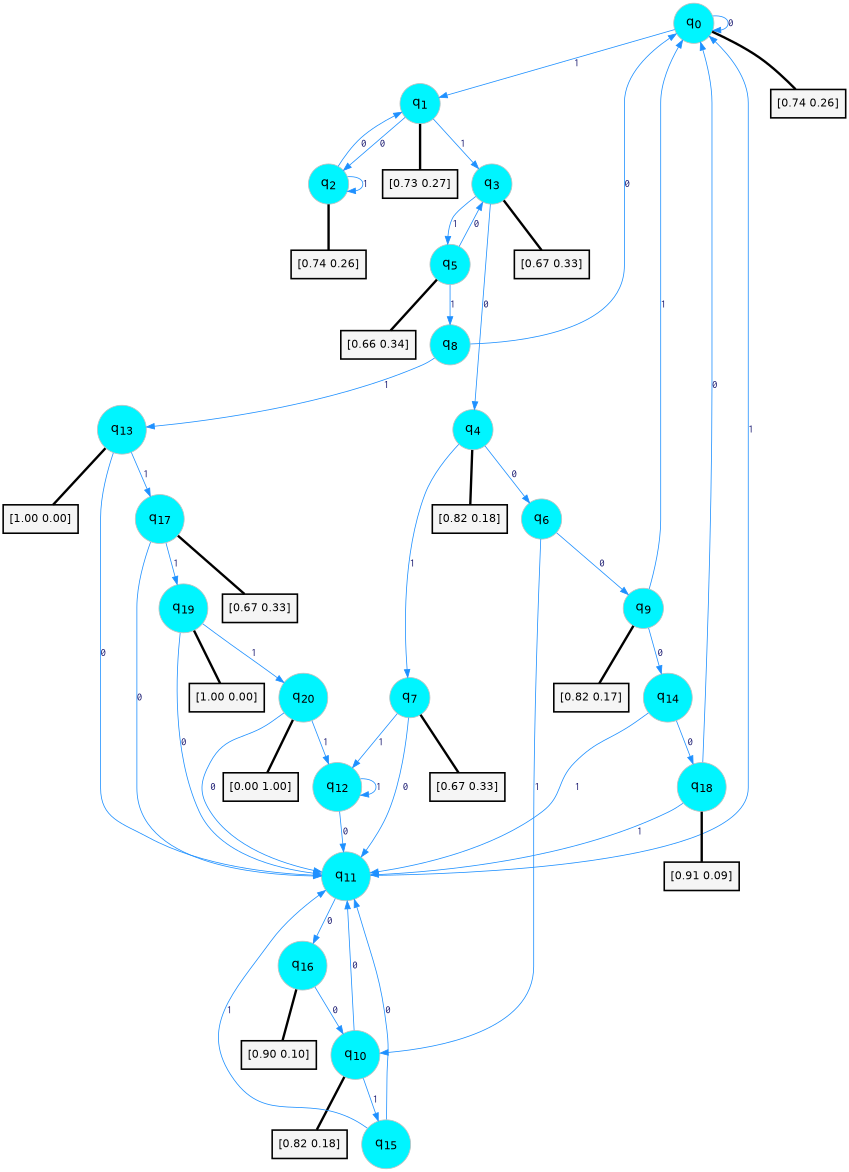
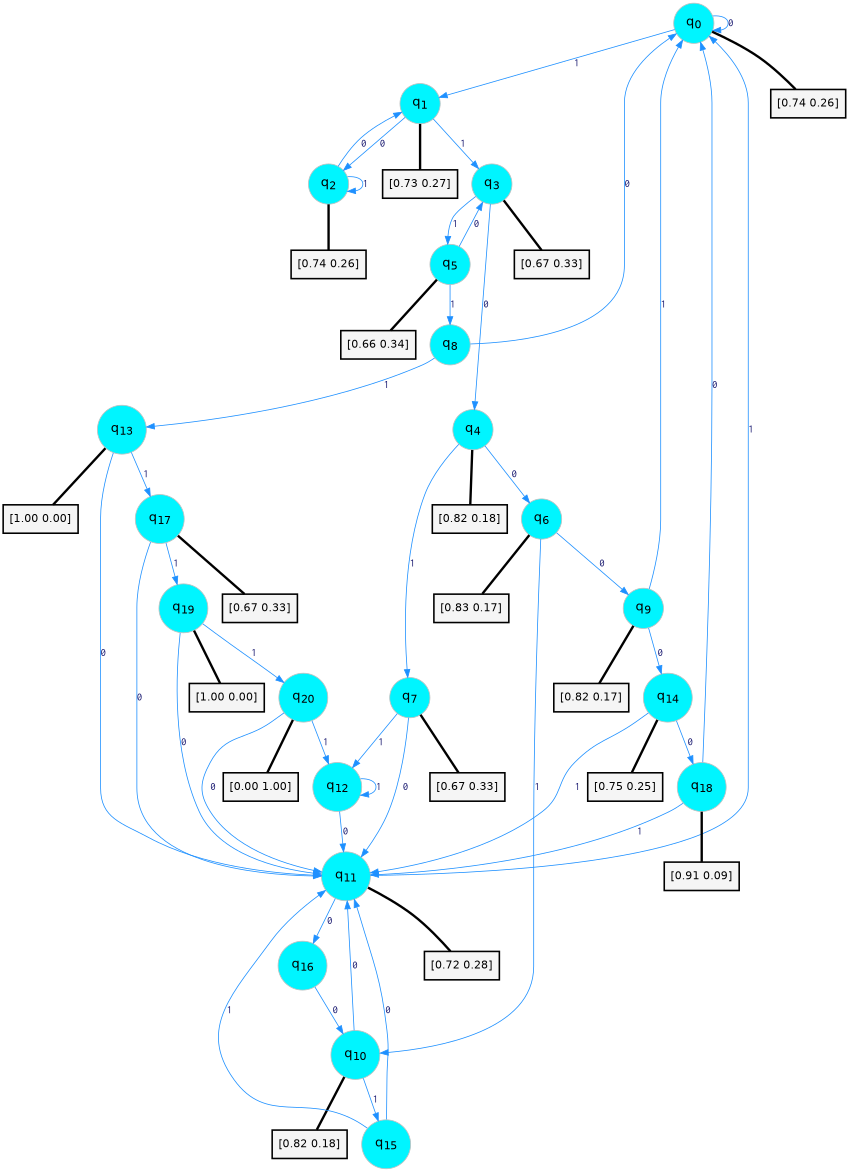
node "[0.83 0.17]": added
node "[0.75 0.25]": added
node "[0.72 0.28]": added
node "[0.90 0.10]": removed
